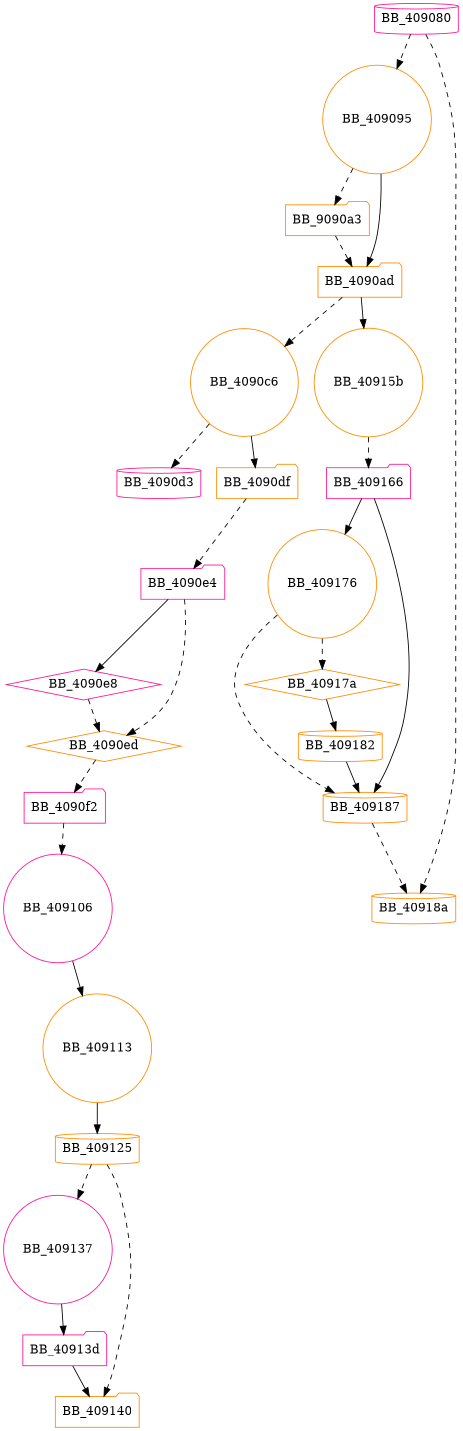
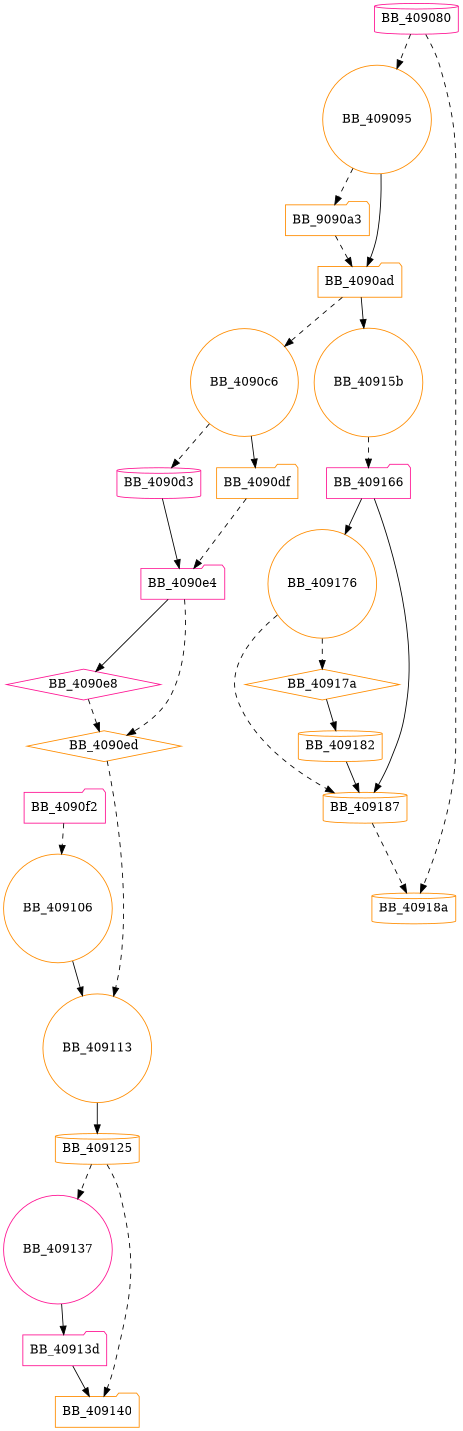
edge "BB_4090d3" -> "BB_4090e4": added
edge "BB_4090ed" -> "BB_4090f2": now "BB_4090ed" -> "BB_409113"
node "BB_409106": color deeppink -> darkorange
